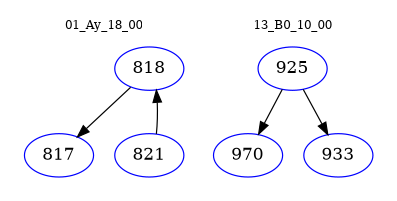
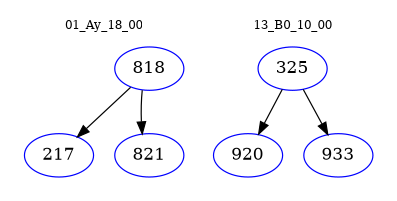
node "925": label "925" -> "325"
edge "821" -> "818": reversed
node "817": label "817" -> "217"
node "970": label "970" -> "920"
